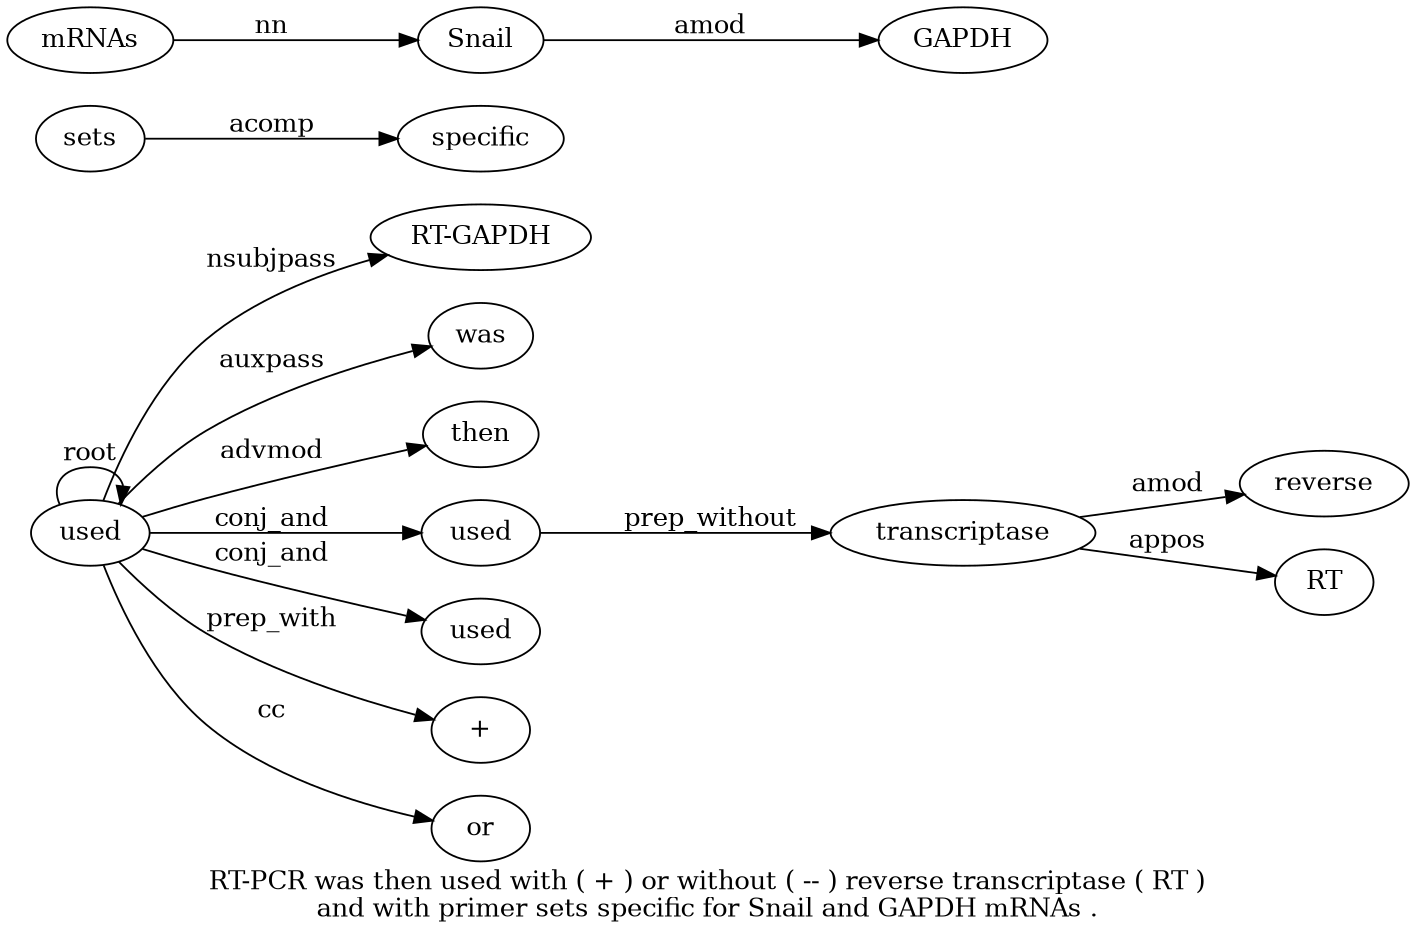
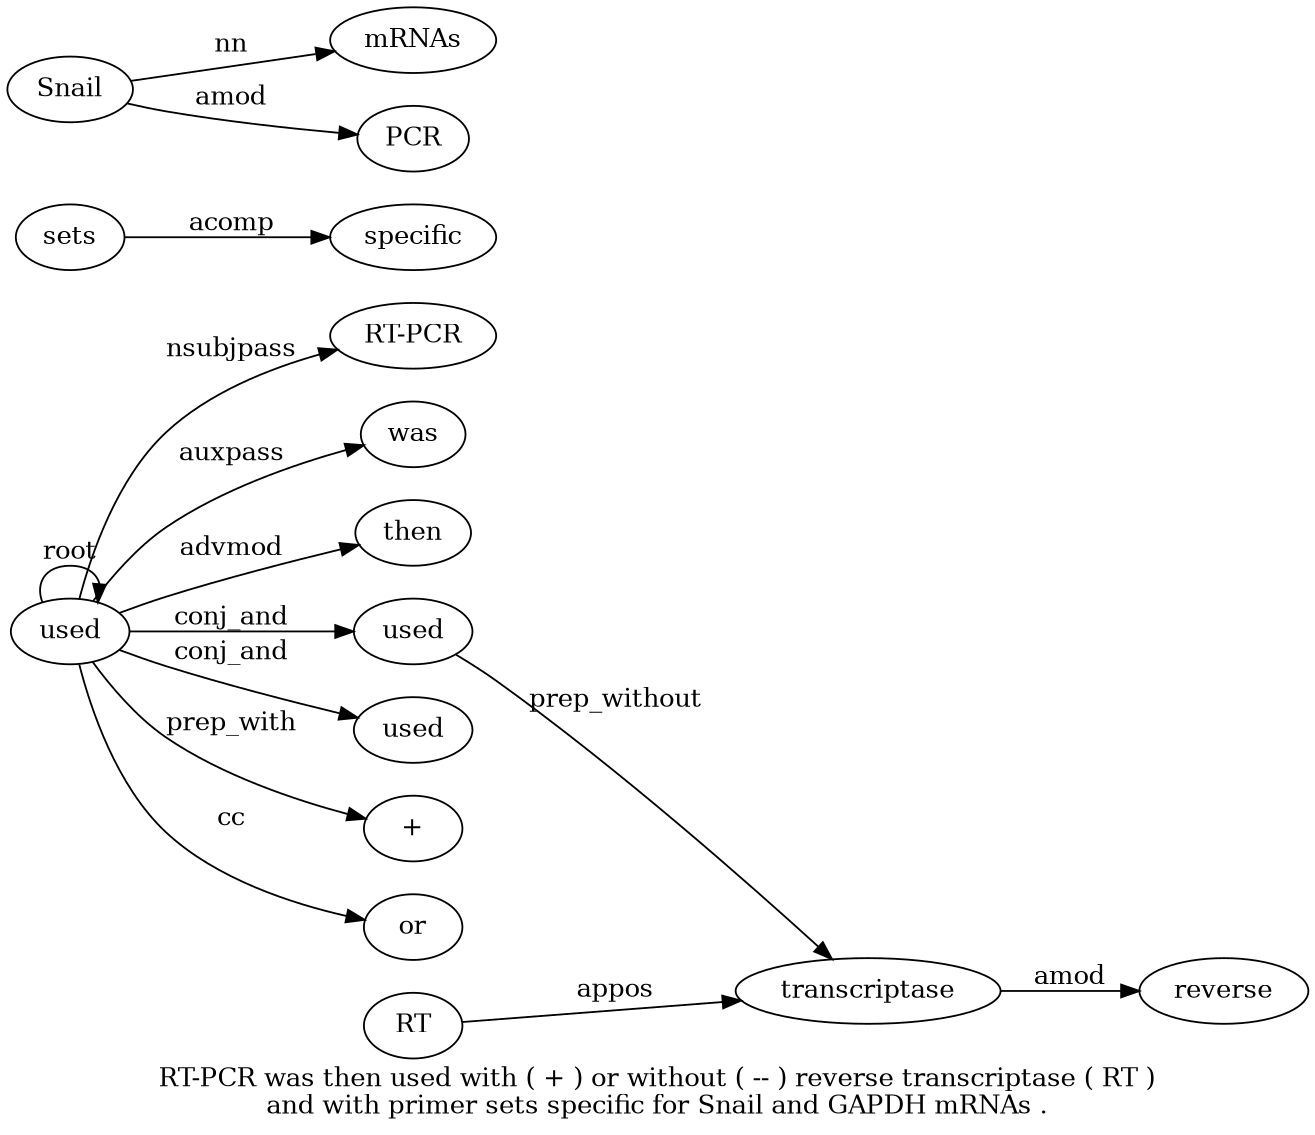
edge "mRNAs" -> "Snail": reversed
node "GAPDH": label "GAPDH" -> "PCR"
node "RT-GAPDH": label "RT-GAPDH" -> "RT-PCR"
edge "transcriptase" -> "RT": reversed
